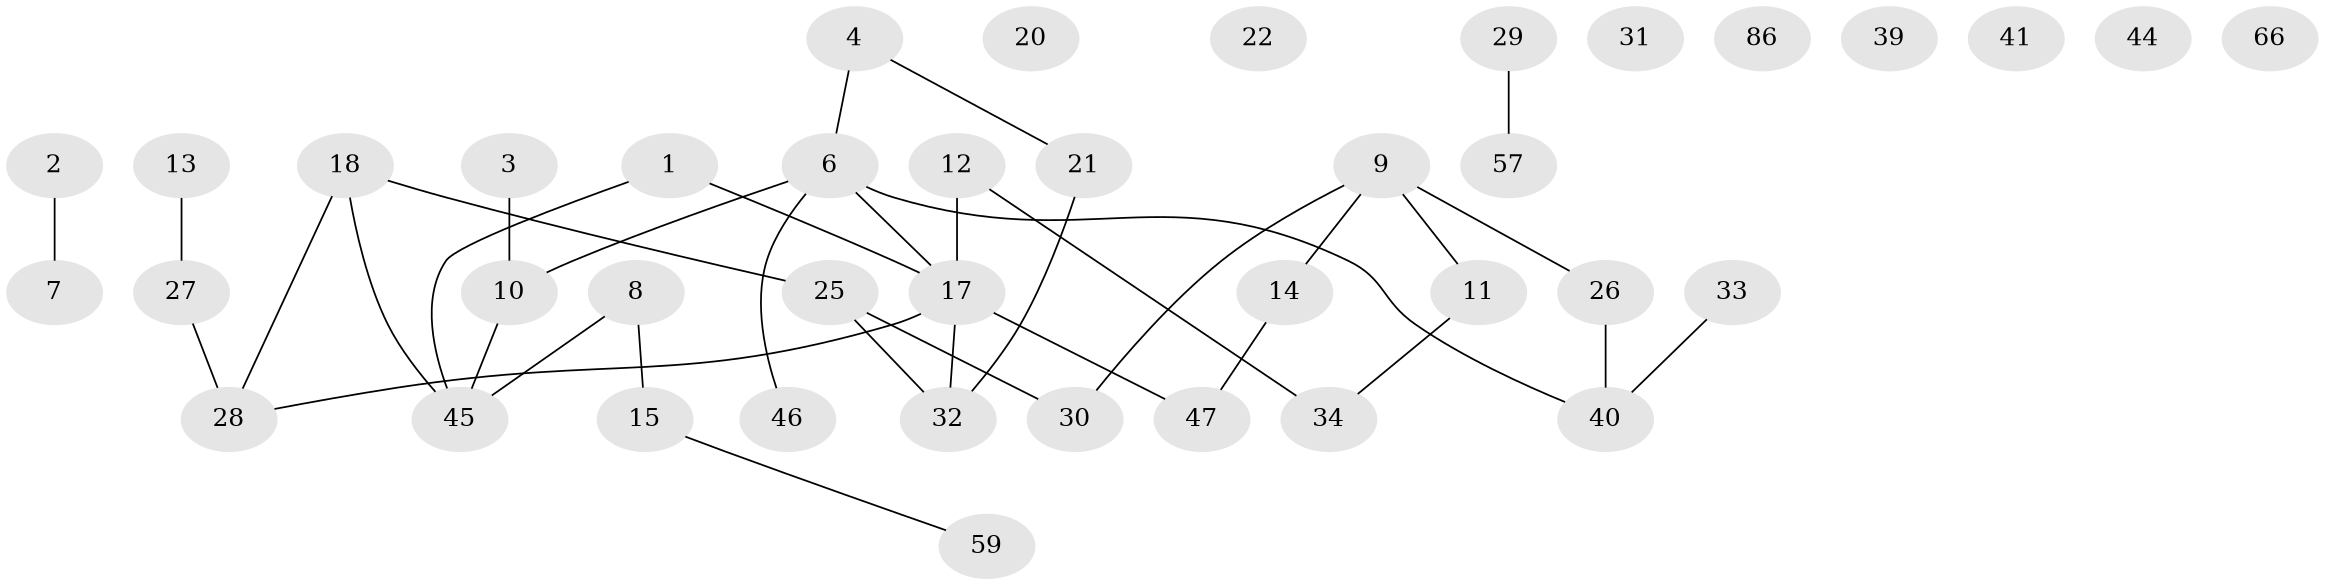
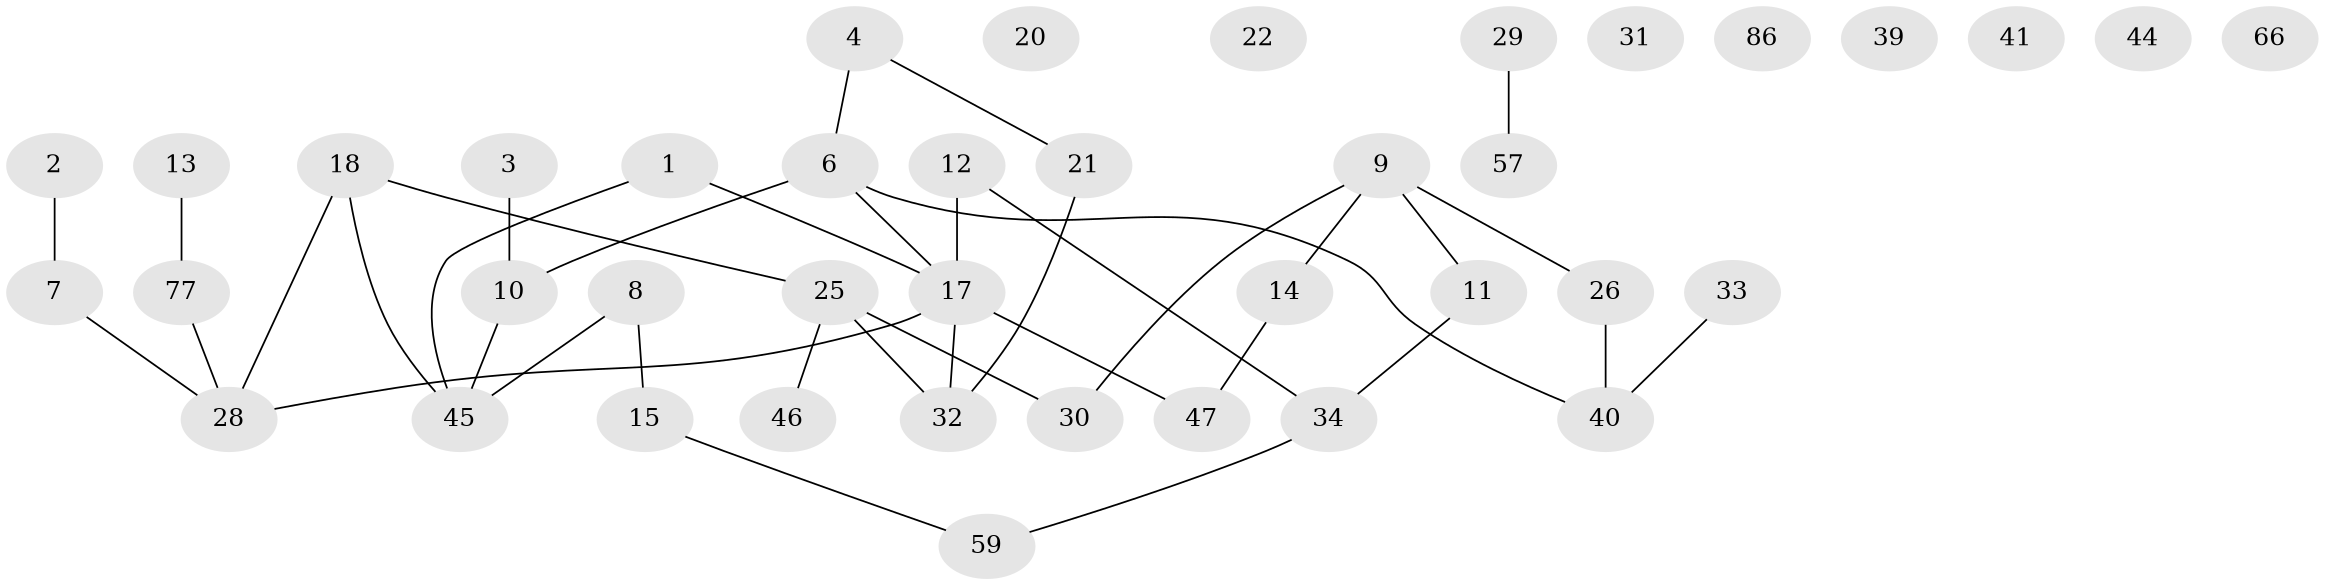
edge "6" -- "46": now "25" -- "46"
node "27": label "27" -> "77"
edge "7" -- "28": added
edge "34" -- "59": added
